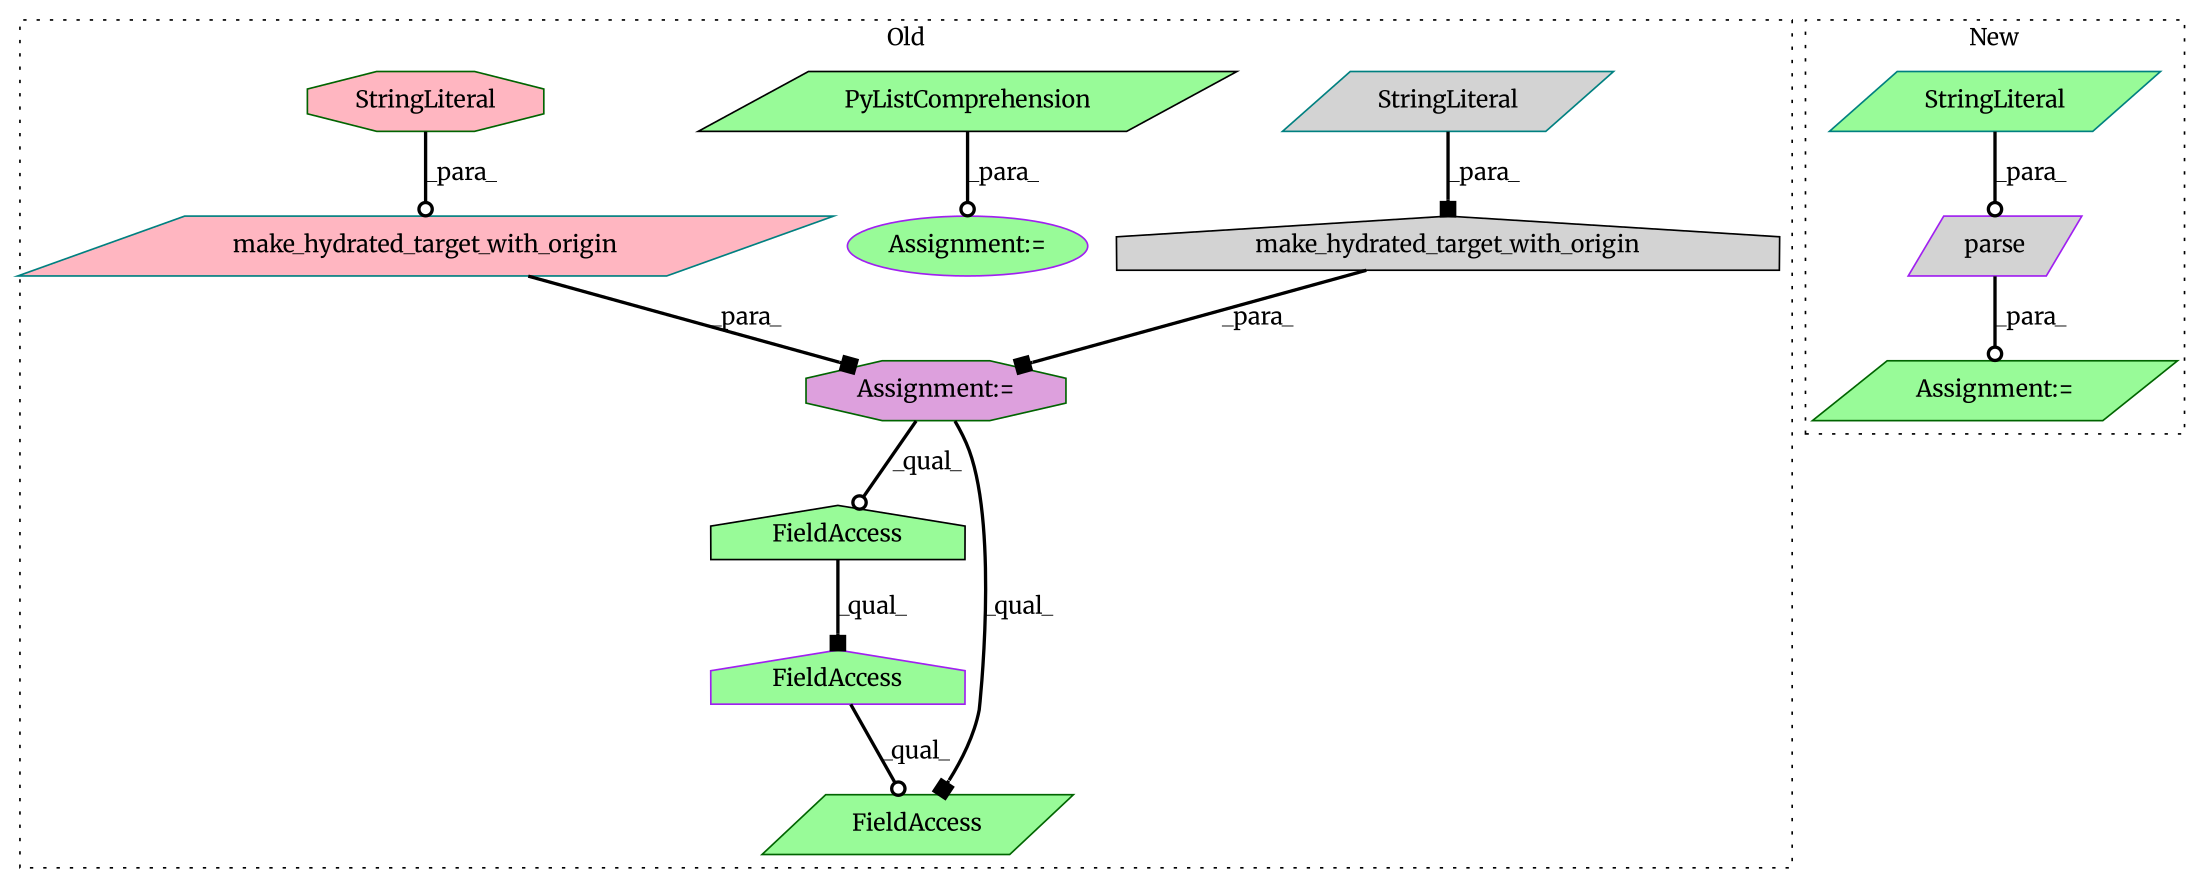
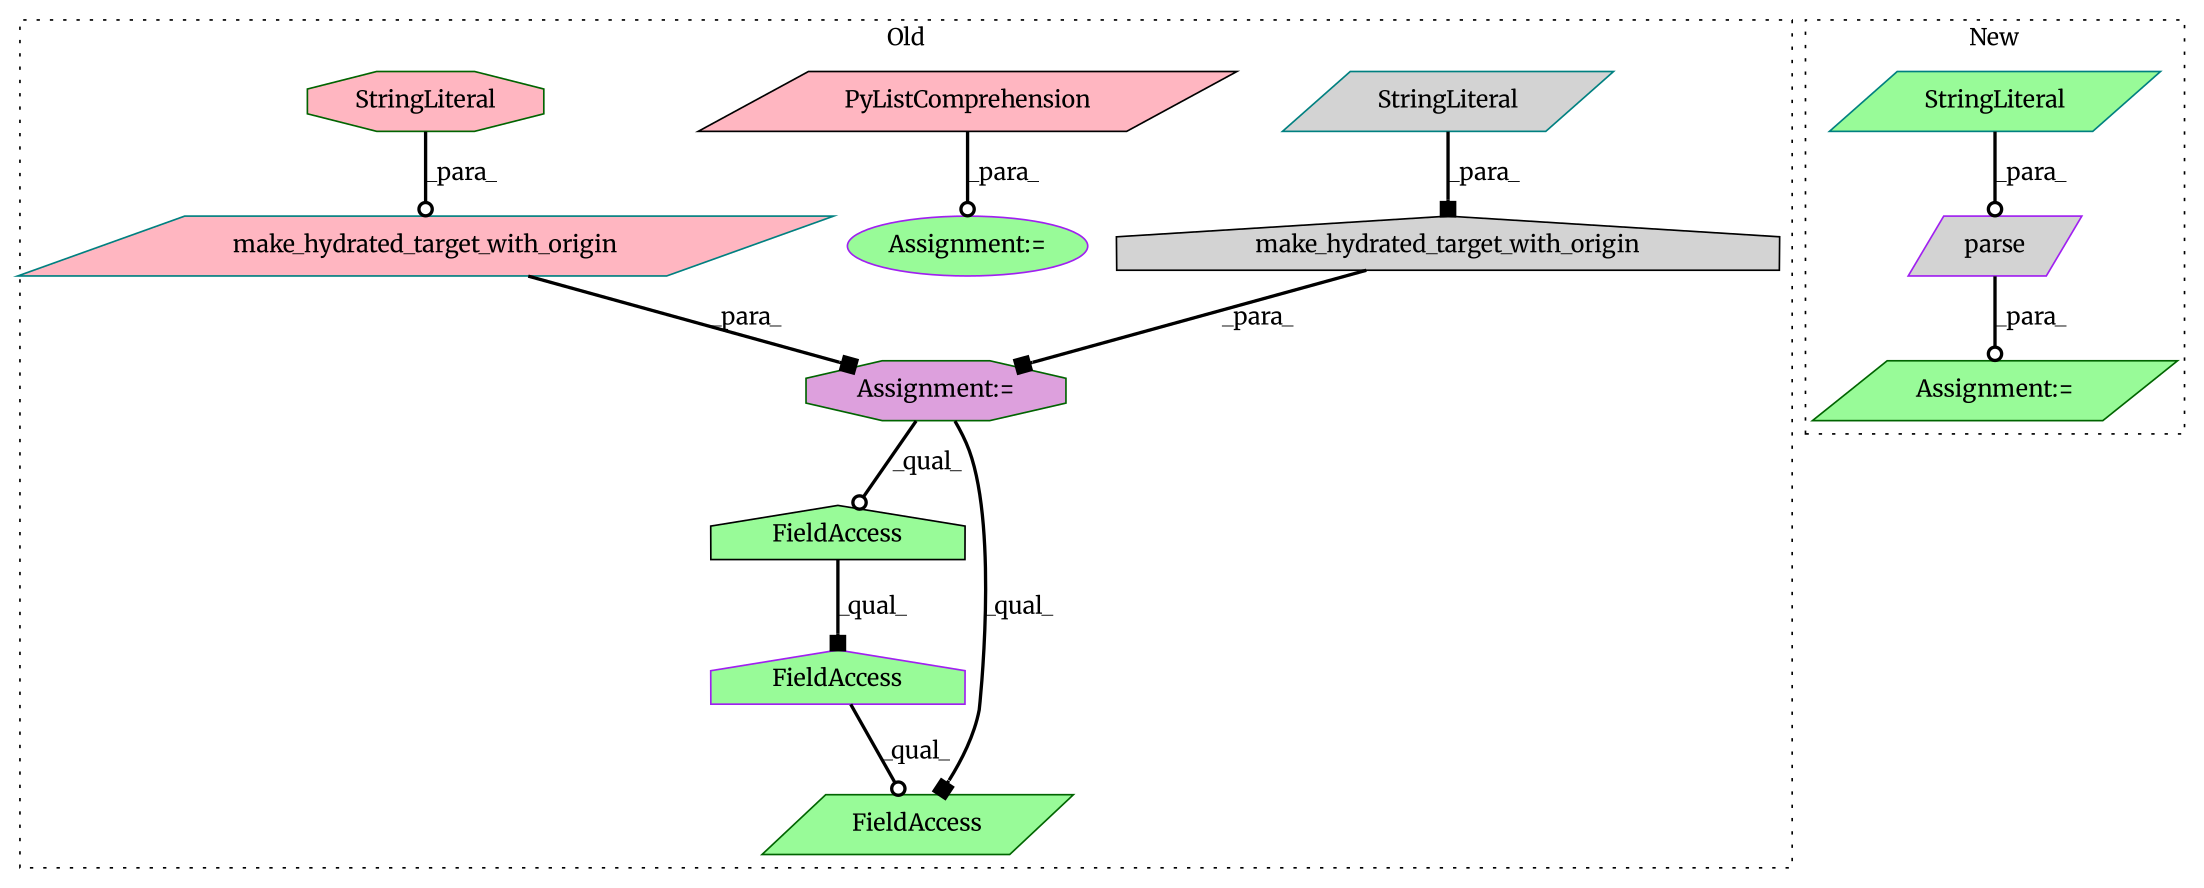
node "PyListComprehension": fillcolor palegreen -> lightpink
